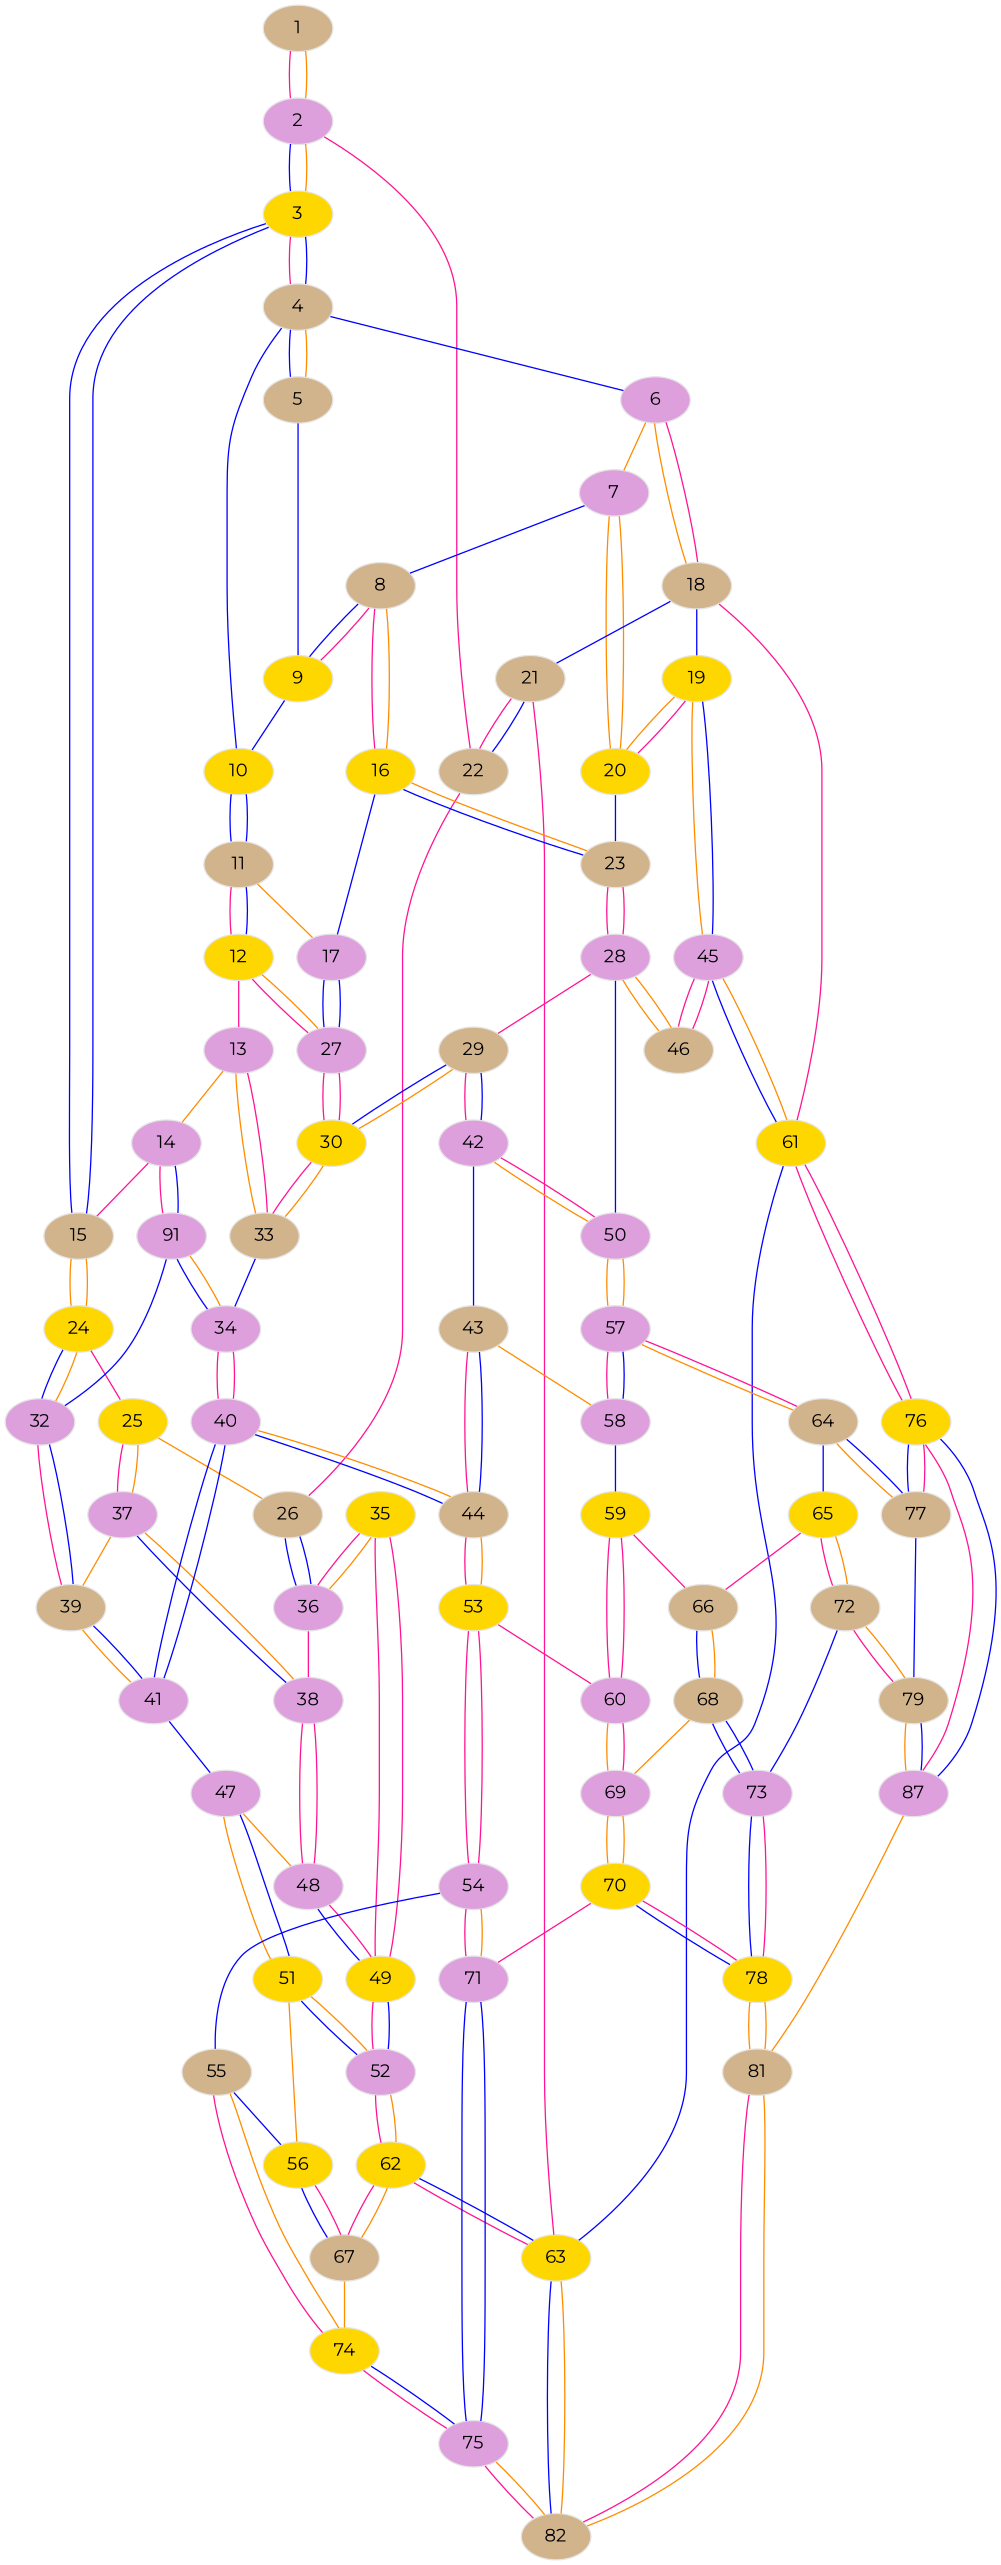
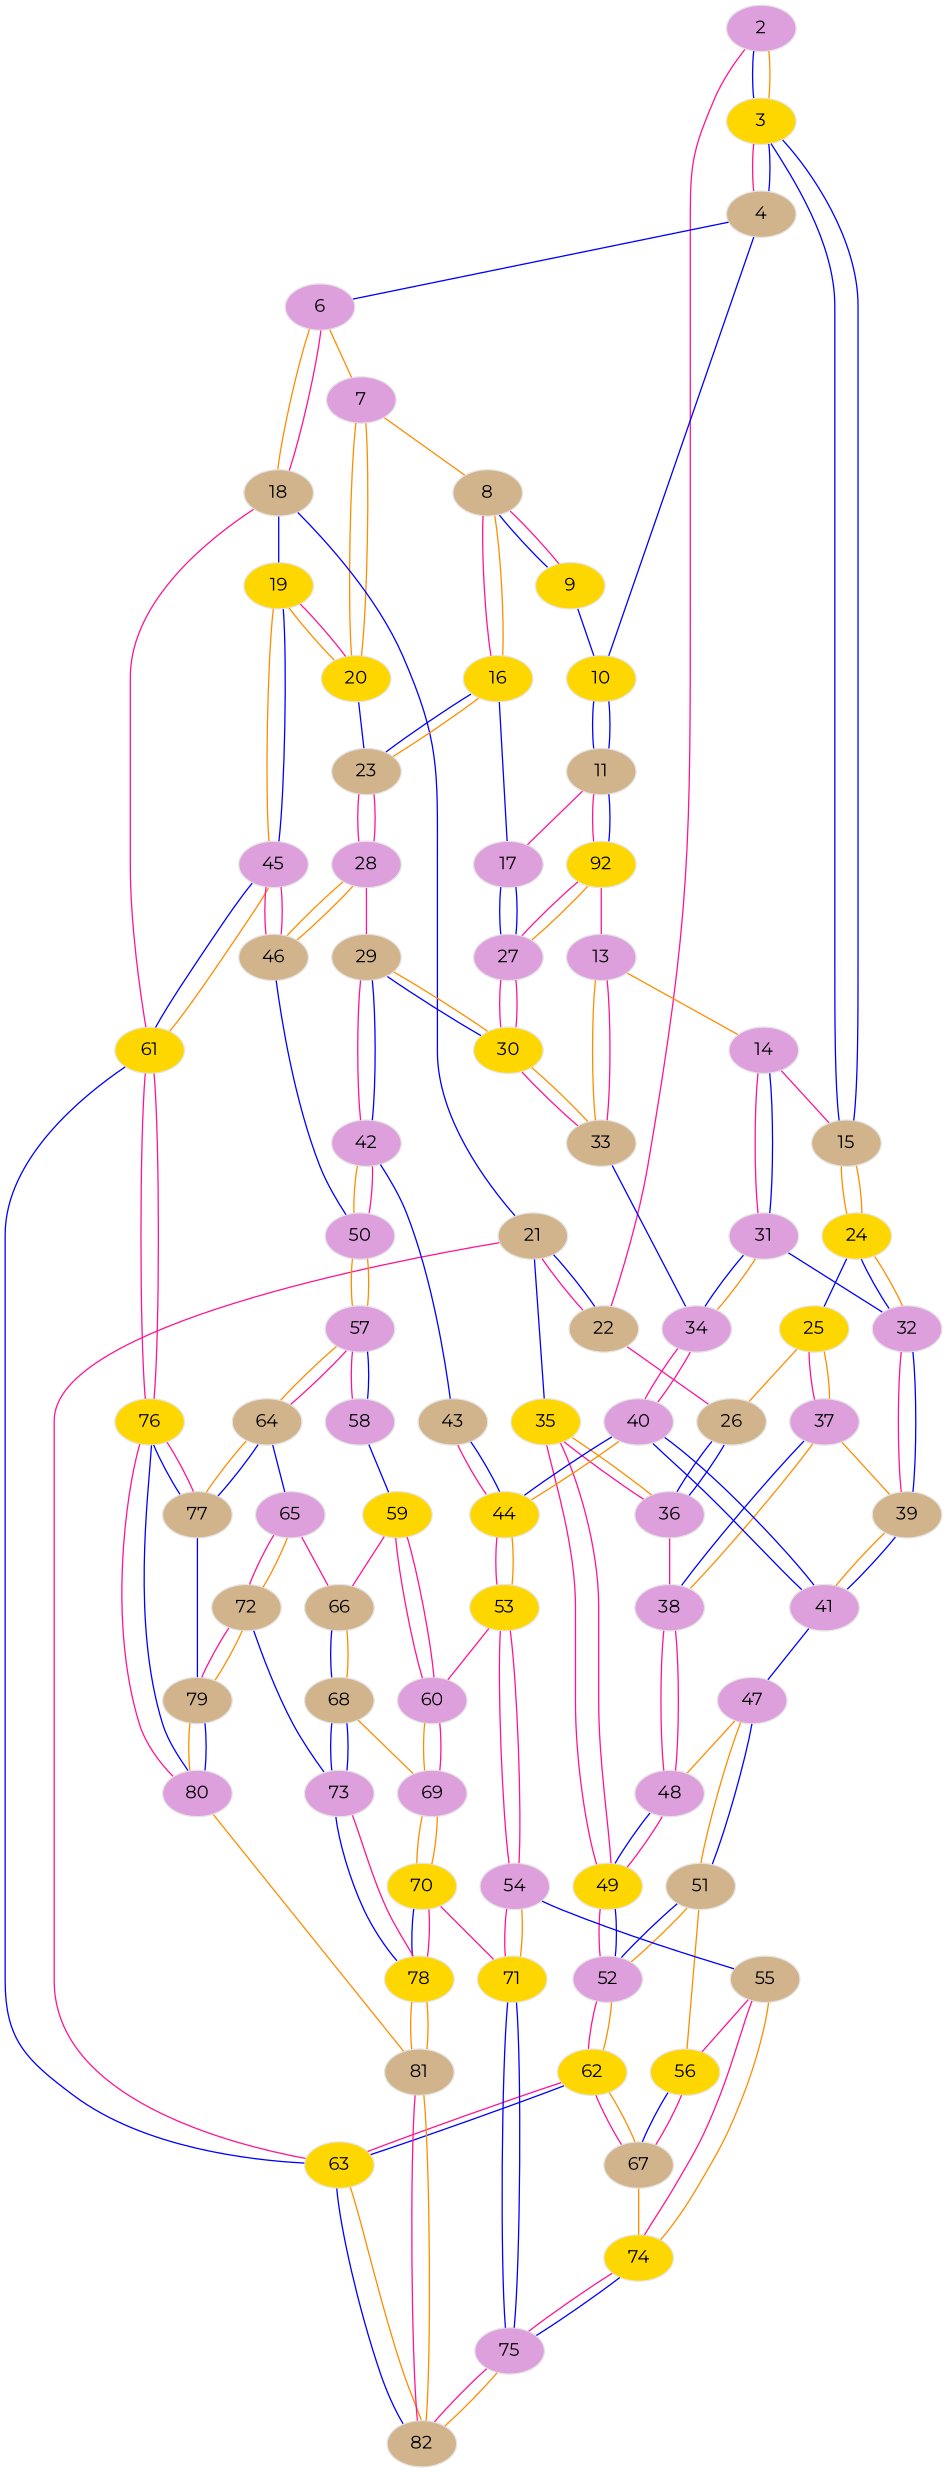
node "1": removed
node "5": removed
edge "7" -- "8": color blue -> darkorange
edge "11" -- "17": color darkorange -> deeppink
node "12": label "12" -> "92"
edge "28" -- "50": now "46" -- "50"
node "91": label "91" -> "31"
edge "21" -- "35": added
edge "43" -- "58": removed
edge "24" -- "25": color deeppink -> blue
node "44": fillcolor tan -> gold
node "65": fillcolor gold -> plum
node "87": label "87" -> "80"
node "51": fillcolor gold -> tan
node "71": fillcolor plum -> gold
edge "55" -- "56": color blue -> deeppink
